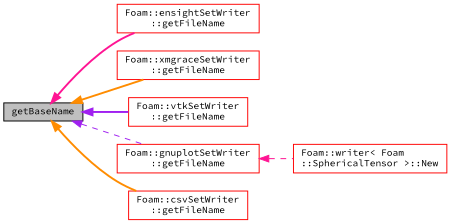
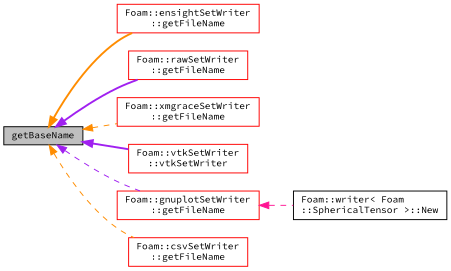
edge "Foam::ensightSetWriter ::getFileName" -> "getBaseName": color deeppink -> darkorange
node "Foam::rawSetWriter ::getFileName": added
edge "Foam::xmgraceSetWriter ::getFileName" -> "getBaseName": style bold -> dashed
node "Foam::vtkSetWriter ::getFileName": label "Foam::vtkSetWriter ::getFileName" -> "Foam::vtkSetWriter ::vtkSetWriter"
node "Foam::writer< Foam ::SphericalTensor >::New": color red -> black
edge "Foam::csvSetWriter ::getFileName" -> "getBaseName": style bold -> dashed
